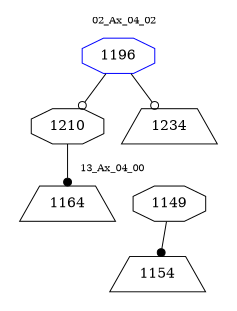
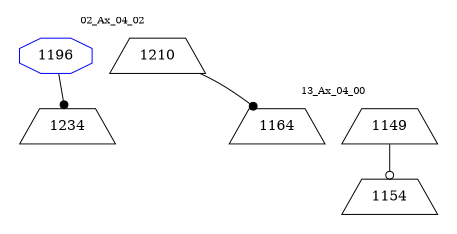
edge "1196" -> "1210": removed
edge "1196" -> "1234": arrowhead odot -> dot
node "1210": shape octagon -> trapezium
node "1149": shape octagon -> trapezium
edge "1149" -> "1154": arrowhead dot -> odot
